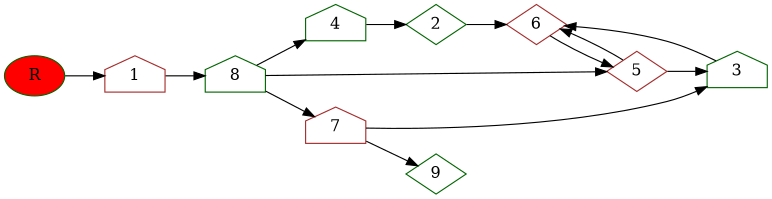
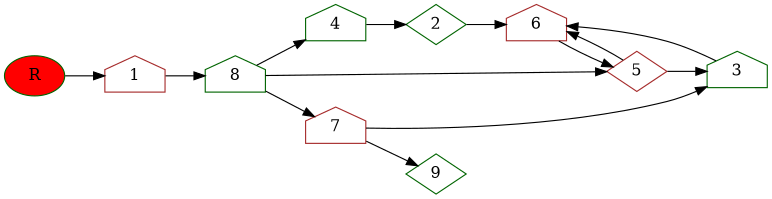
node "6": shape diamond -> house
